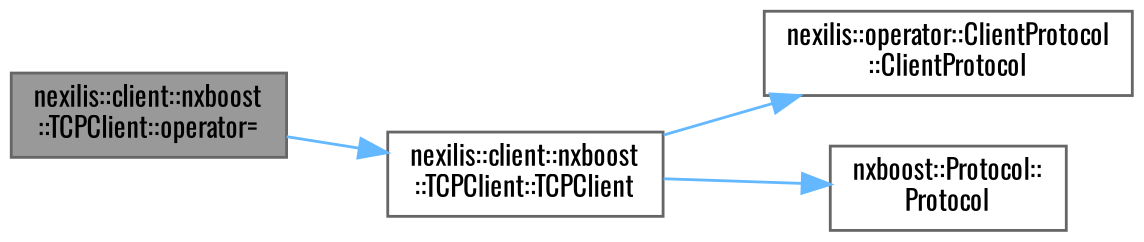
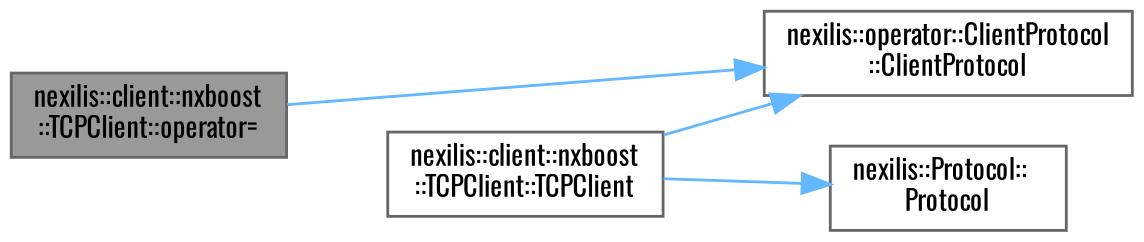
edge "nexilis::client::nxboost ::TCPClient::operator=" -> "nexilis::client::nxboost ::TCPClient::TCPClient": now "nexilis::client::nxboost ::TCPClient::operator=" -> "nexilis::operator::ClientProtocol ::ClientProtocol"
node "nxboost::Protocol:: Protocol": label "nxboost::Protocol:: Protocol" -> "nexilis::Protocol:: Protocol"
